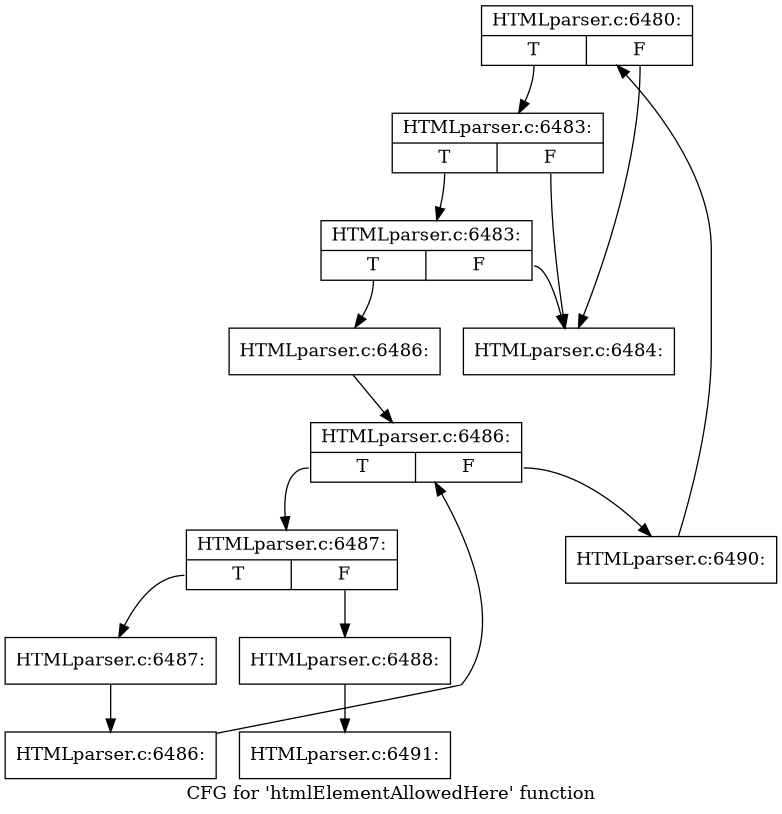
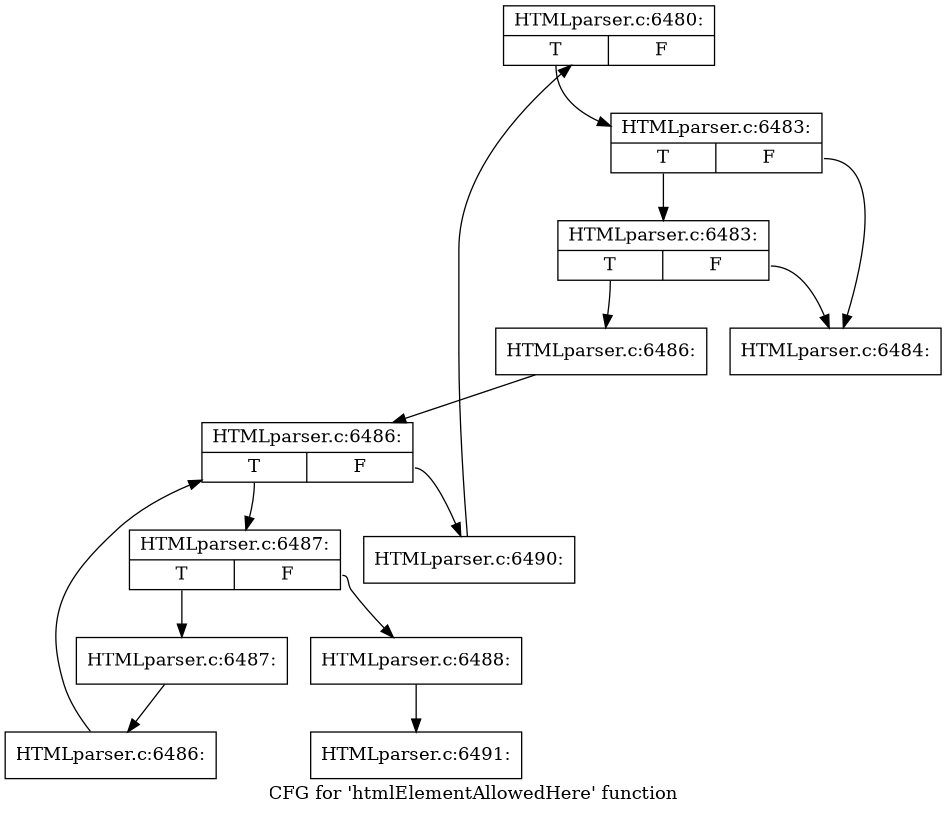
edge "HTMLparser.c:6480:" -> "HTMLparser.c:6484:": removed
